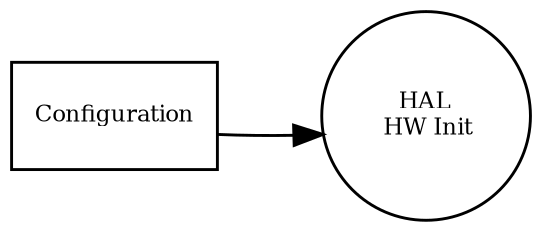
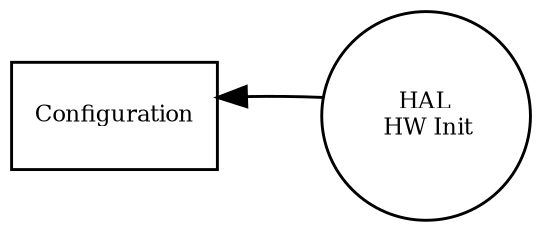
edge "Configuration" -> "HAL HW Init": reversed
